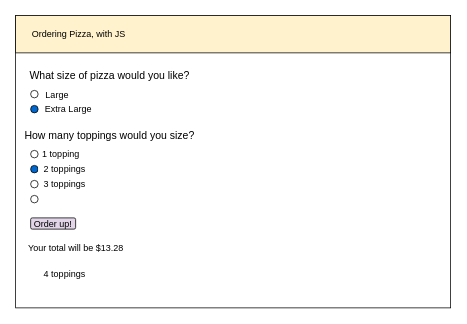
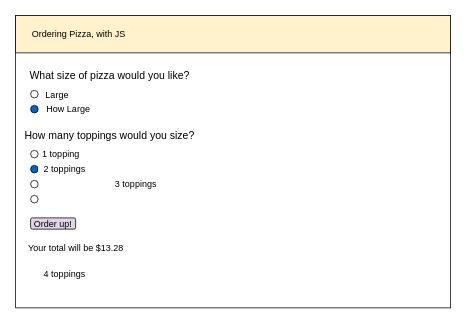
node "Extra Large": label "Extra Large" -> "How Large"
node "3 toppings": moved (64, 184) -> (135, 184)
